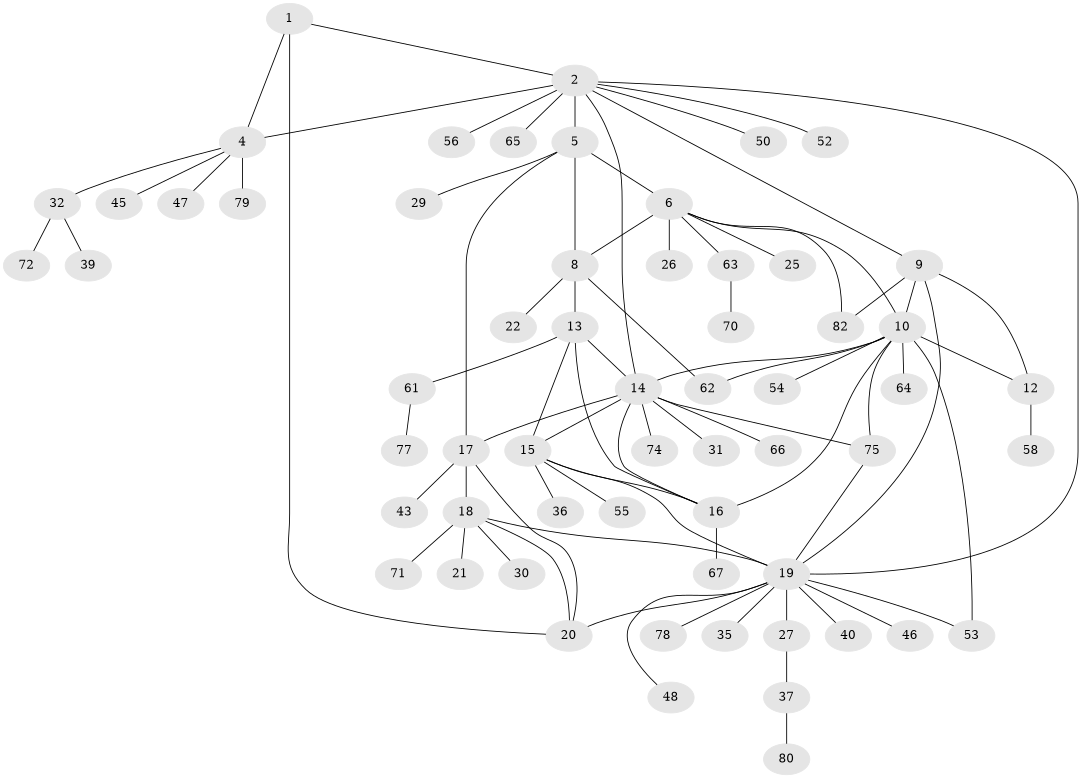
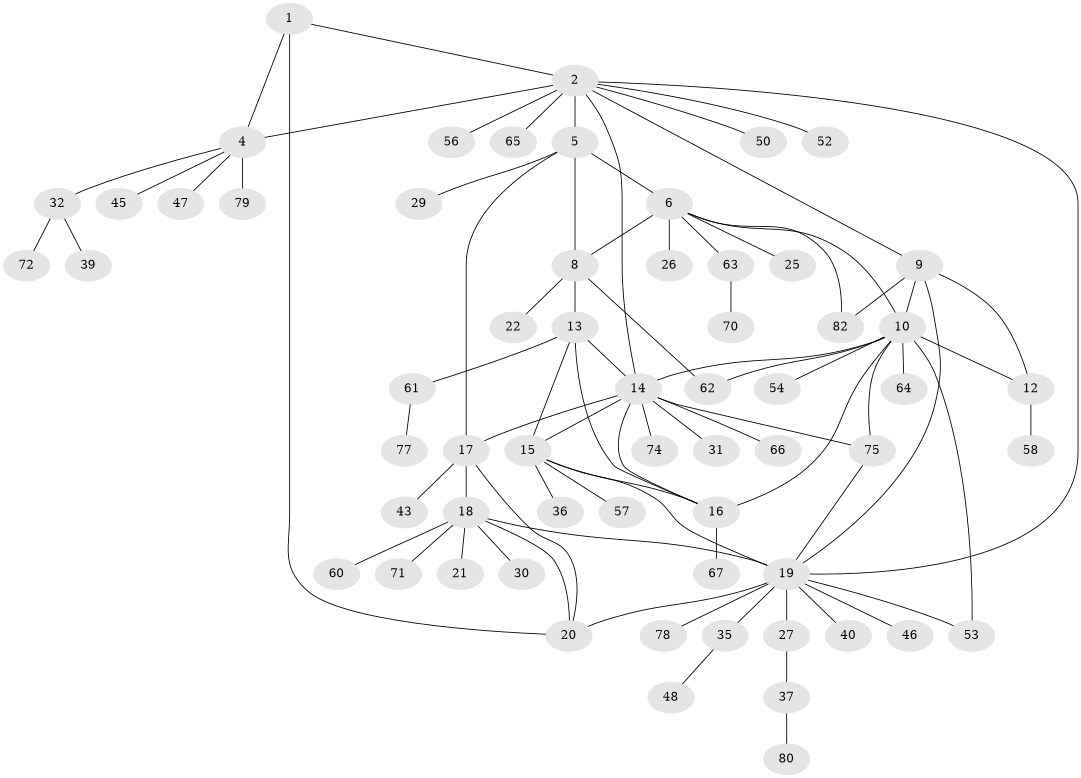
node "55": label "55" -> "57"
node "60": added
edge "19" -- "48": now "35" -- "48"
